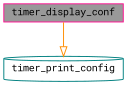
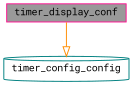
node "timer_print_config": label "timer_print_config" -> "timer_config_config"
